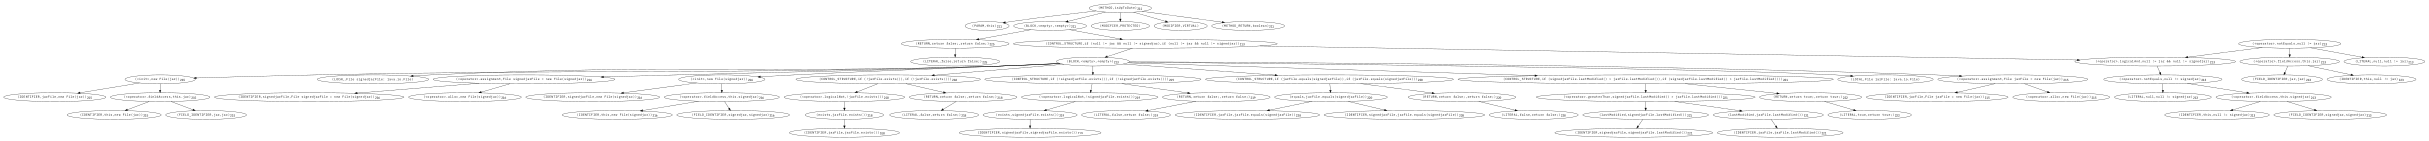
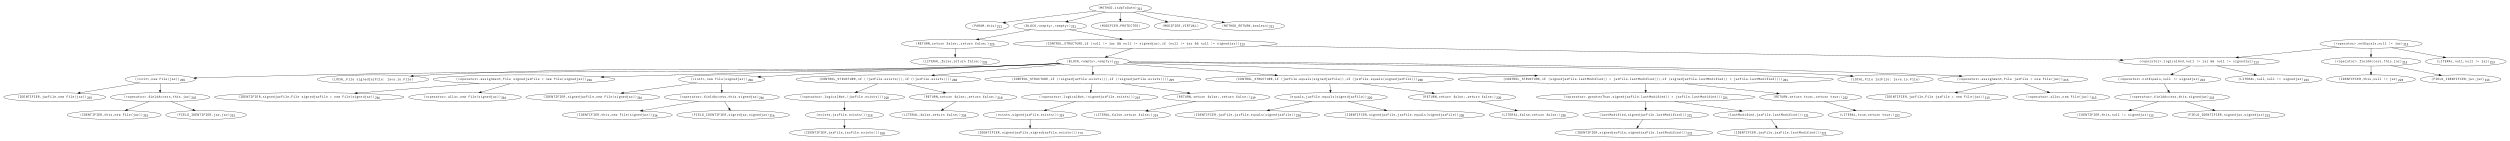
edge "(<operator>.notEquals,null != signedjar)" -> "(LITERAL,null,null != signedjar)": now "(<operator>.logicalAnd,null != jar && null != signedjar)" -> "(LITERAL,null,null != signedjar)"
